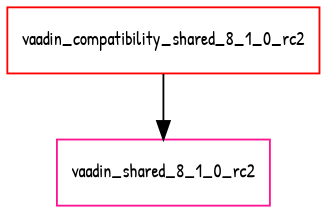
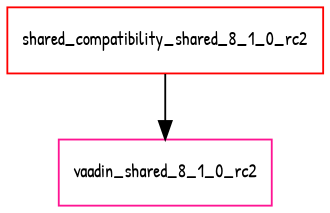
node "vaadin_compatibility_shared_8_1_0_rc2": label "vaadin_compatibility_shared_8_1_0_rc2" -> "shared_compatibility_shared_8_1_0_rc2"
